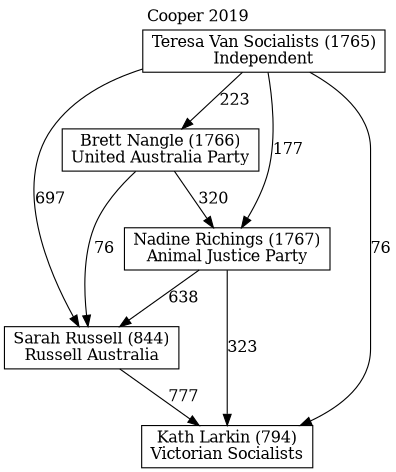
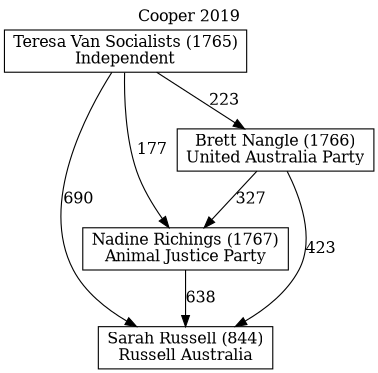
edge "Teresa Van Socialists (1765) Independent" -> "Sarah Russell (844) Russell Australia": label "697" -> "690"
edge "Brett Nangle (1766) United Australia Party" -> "Nadine Richings (1767) Animal Justice Party": label "320" -> "327"
edge "Brett Nangle (1766) United Australia Party" -> "Sarah Russell (844) Russell Australia": label "76" -> "423"
node "Kath Larkin (794) Victorian Socialists": removed
